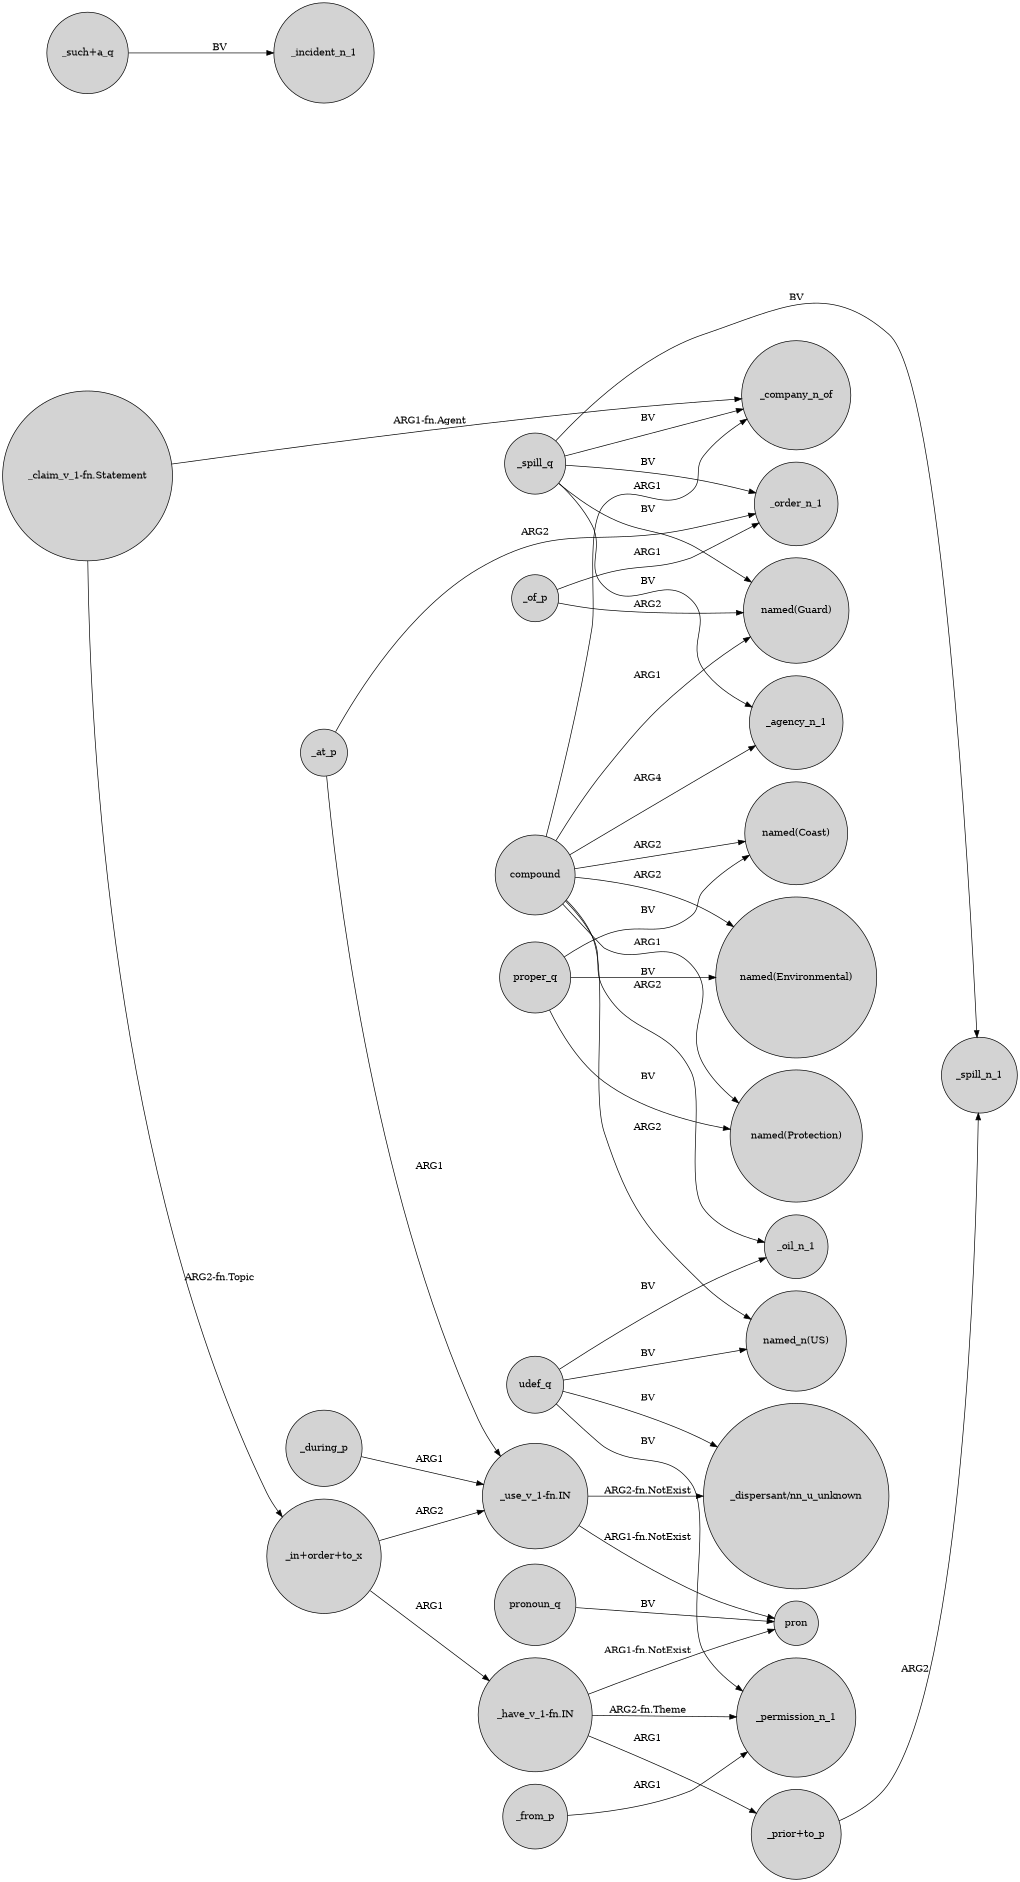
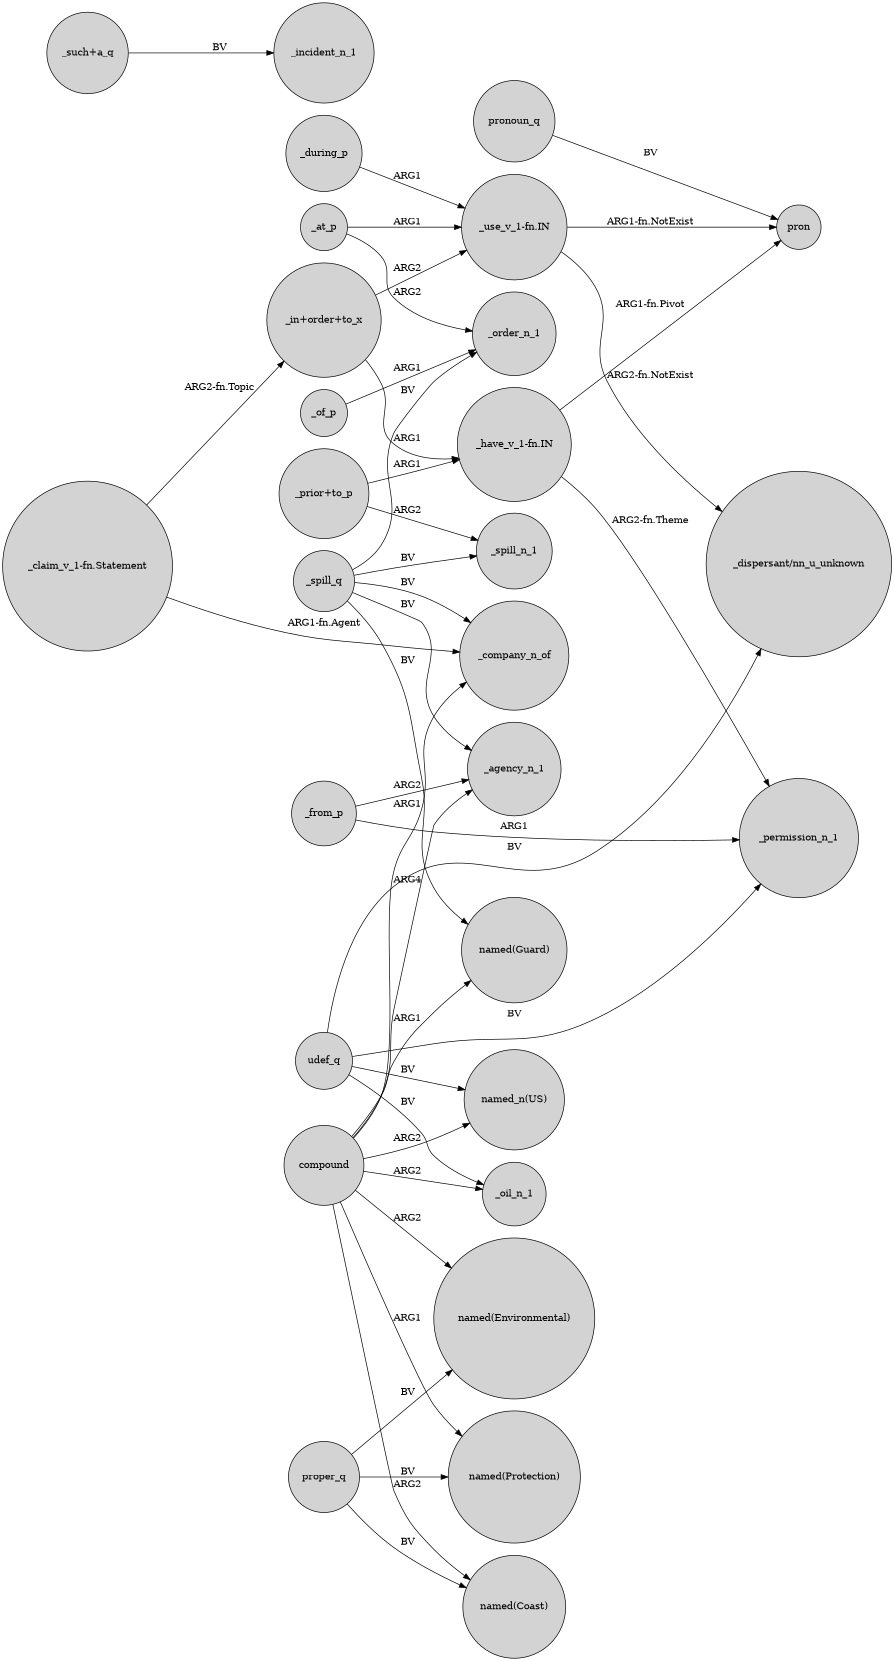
edge "_of_p" -> "named(Guard)": removed, label "ARG2"
edge "_from_p" -> "_agency_n_1": added, label "ARG2"
edge "_have_v_1-fn.IN" -> "pron": label "ARG1-fn.NotExist" -> "ARG1-fn.Pivot"
edge "_have_v_1-fn.IN" -> "_prior+to_p": reversed
